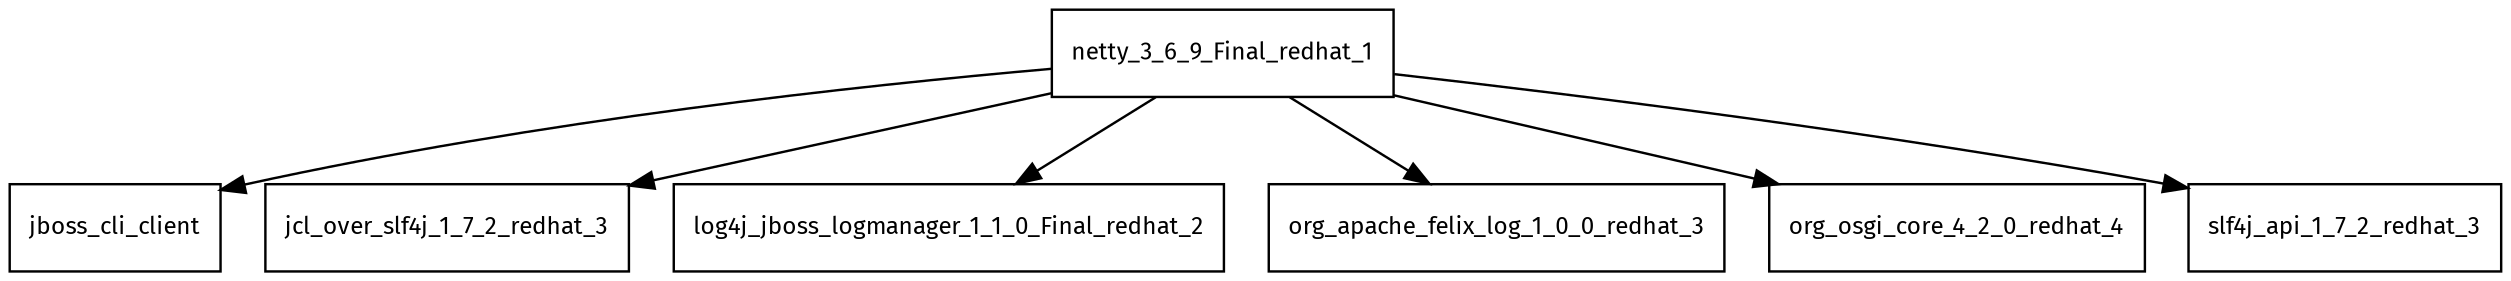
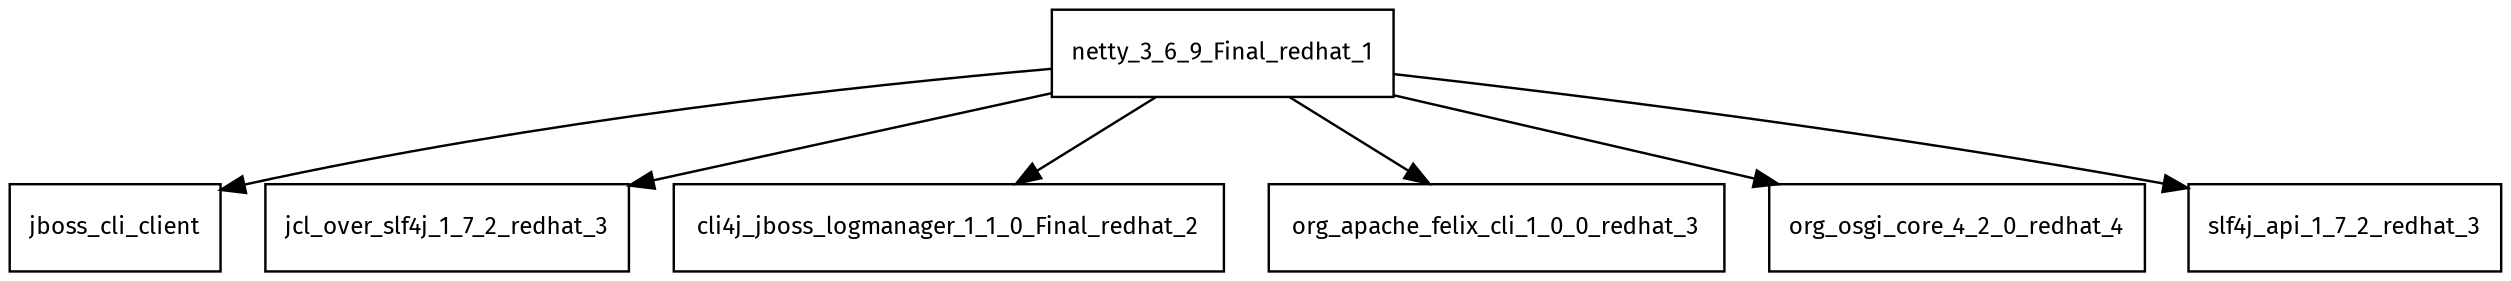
node "log4j_jboss_logmanager_1_1_0_Final_redhat_2": label "log4j_jboss_logmanager_1_1_0_Final_redhat_2" -> "cli4j_jboss_logmanager_1_1_0_Final_redhat_2"
node "org_apache_felix_log_1_0_0_redhat_3": label "org_apache_felix_log_1_0_0_redhat_3" -> "org_apache_felix_cli_1_0_0_redhat_3"
